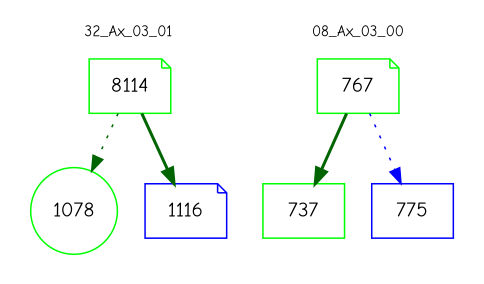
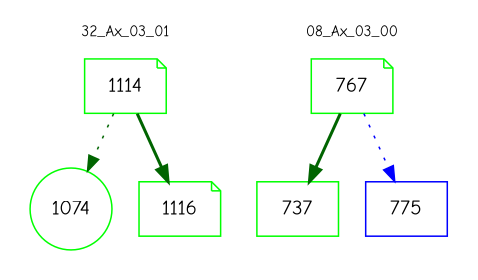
node "8114": label "8114" -> "1114"
node "1078": label "1078" -> "1074"
node "1116": color blue -> green
